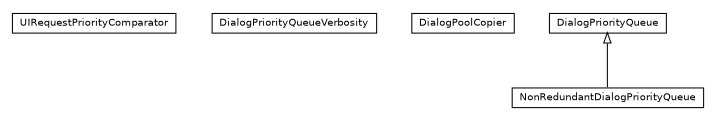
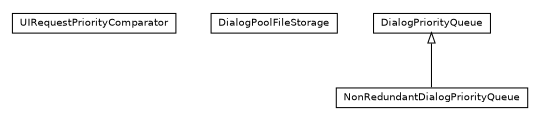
node "DialogPoolFileStorage": added
node "DialogPriorityQueueVerbosity": removed
node "DialogPoolCopier": removed
